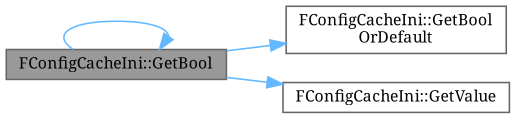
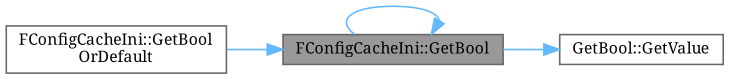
edge "FConfigCacheIni::GetBool" -> "FConfigCacheIni::GetBool OrDefault": reversed
node "FConfigCacheIni::GetValue": label "FConfigCacheIni::GetValue" -> "GetBool::GetValue"
